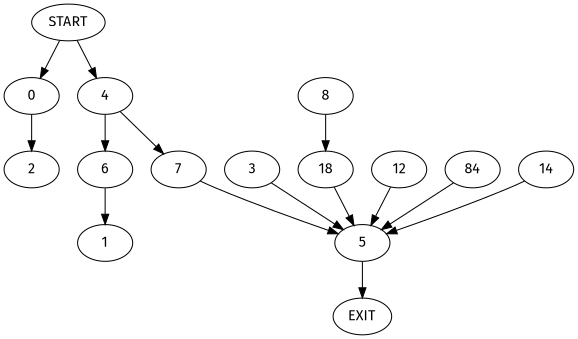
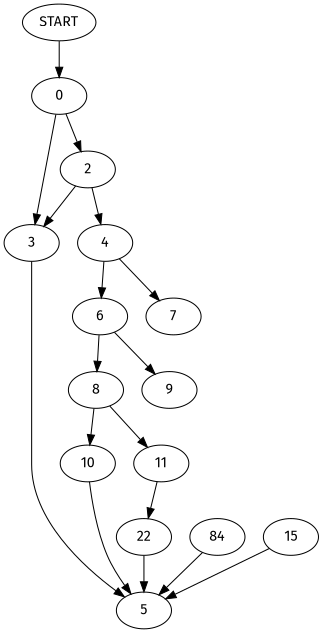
edge "START" -> "4": now "2" -> "4"
edge "0" -> "3": added
node "18": label "18" -> "10"
node "12": label "12" -> "22"
node "14": label "14" -> "15"
edge "2" -> "3": added
edge "7" -> "5": removed
node "1": label "1" -> "9"
node "EXIT": removed
edge "6" -> "8": added
node "11": added
